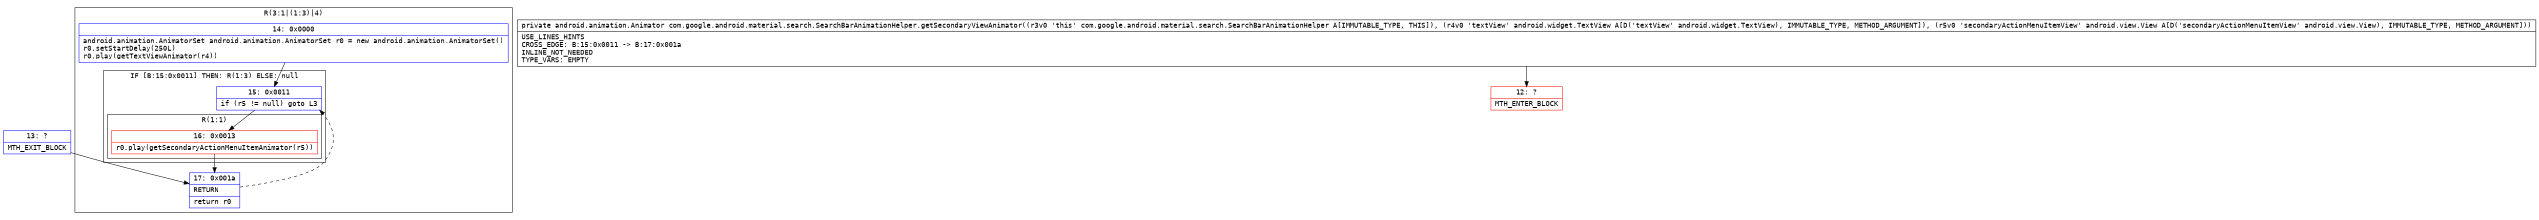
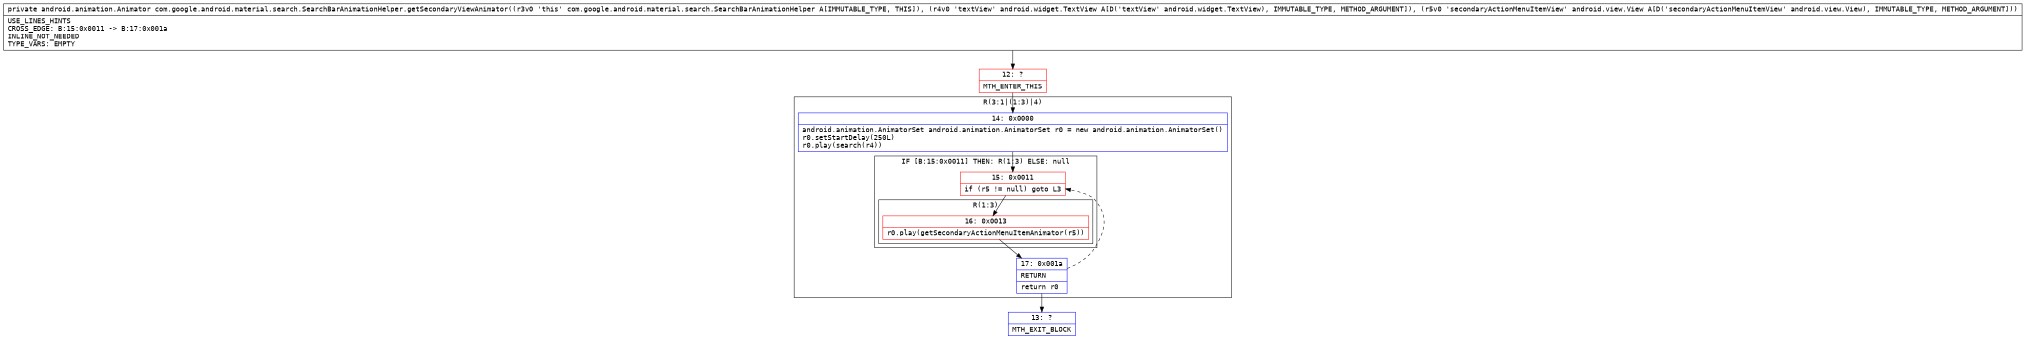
node "14: 0x0000": text "r0.play(getTextViewAnimator(r4))" -> "r0.play(search(r4))"
node "15: 0x0011": color blue -> red
edge "12: ?" -> "14: 0x0000": added
node "12: ?": text "MTH_ENTER_BLOCK" -> "MTH_ENTER_THIS"
cluster "R(1:1)": label "R(1:1)" -> "R(1:3)"
edge "13: ?" -> "17: 0x001a": reversed
